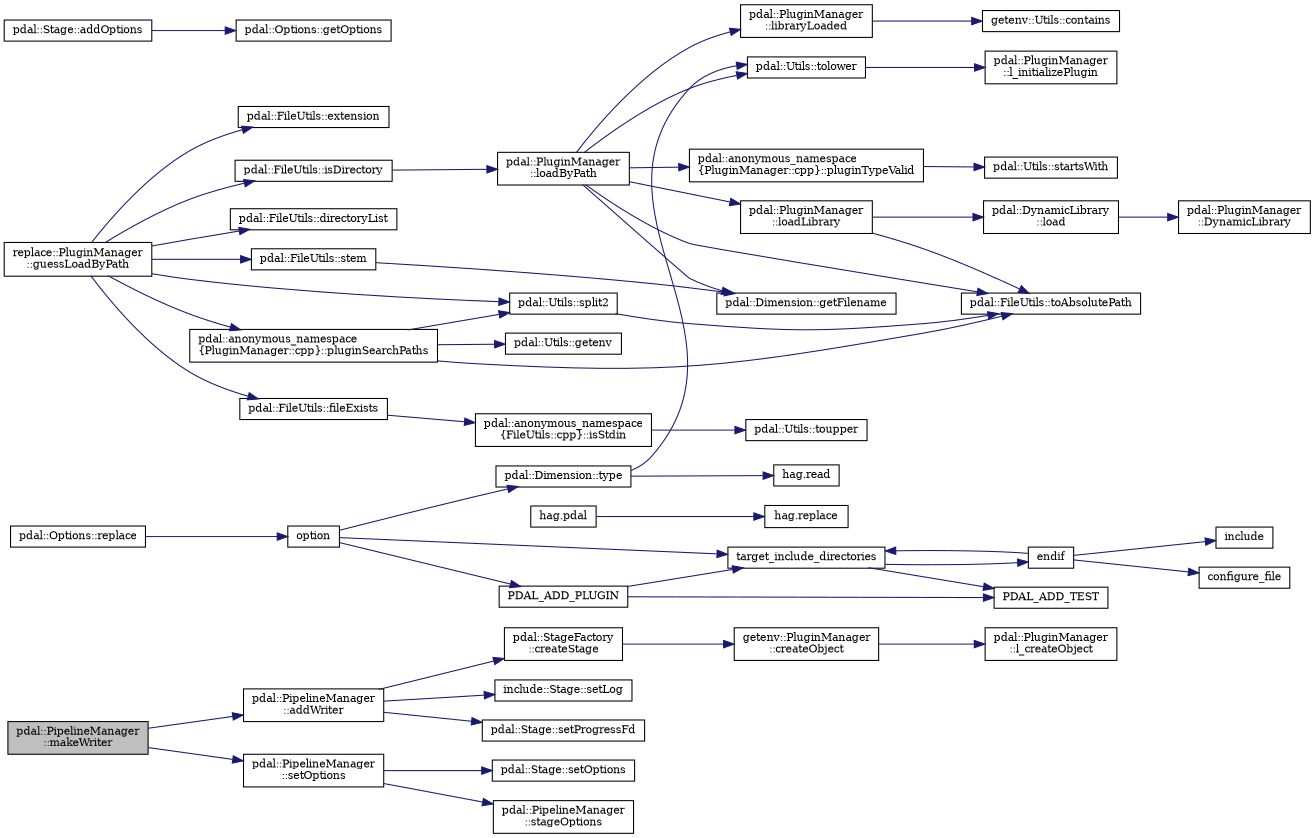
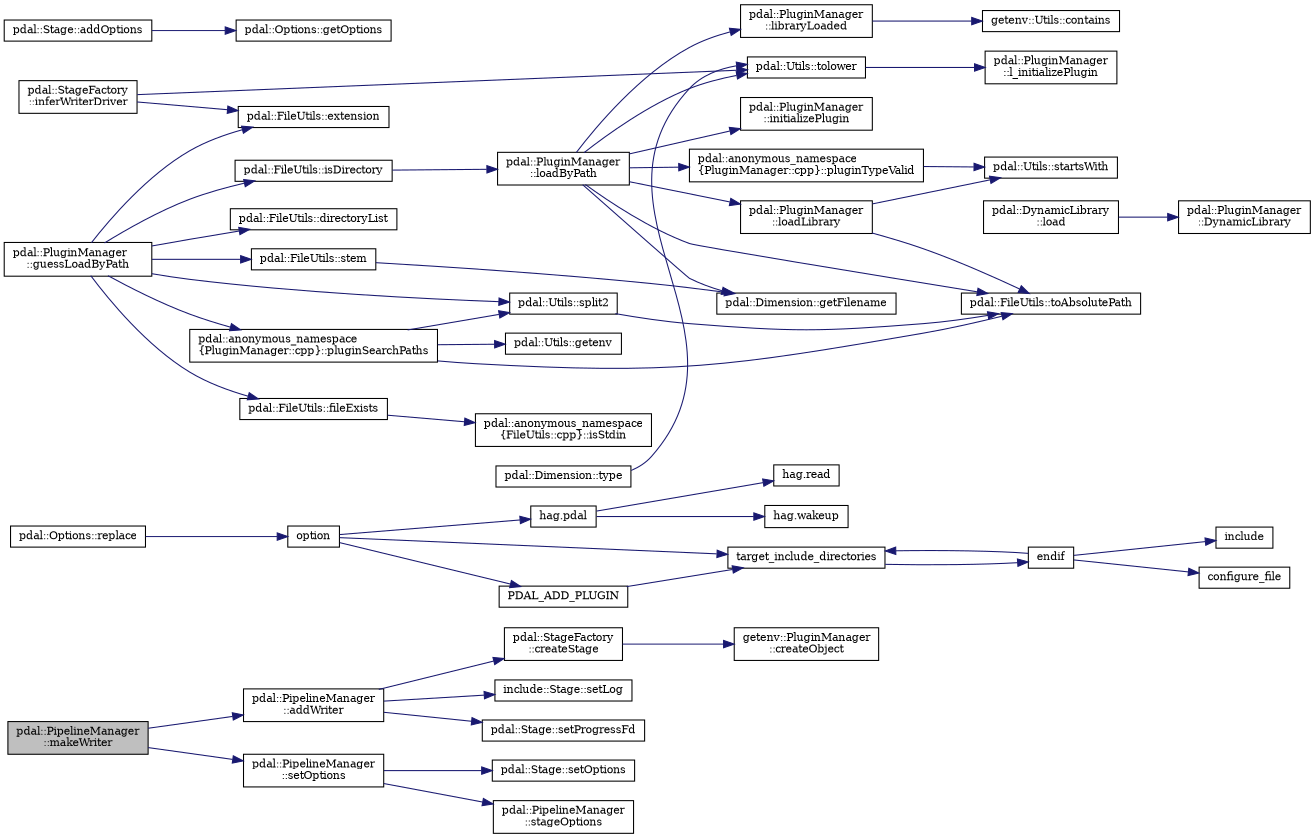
node "pdal::StageFactory ::inferWriterDriver": added
node "pdal::PluginManager ::initializePlugin": added
edge "pdal::PluginManager ::loadLibrary" -> "pdal::DynamicLibrary ::load": now "pdal::PluginManager ::loadLibrary" -> "pdal::Utils::startsWith"
node "replace::PluginManager ::guessLoadByPath": label "replace::PluginManager ::guessLoadByPath" -> "pdal::PluginManager ::guessLoadByPath"
node "pdal::Utils::toupper": removed
edge "pdal::Dimension::type" -> "hag.read": now "hag.pdal" -> "hag.read"
edge "option" -> "pdal::Dimension::type": now "option" -> "hag.pdal"
node "hag.replace": label "hag.replace" -> "hag.wakeup"
node "PDAL_ADD_TEST": removed
node "pdal::PluginManager ::l_createObject": removed
